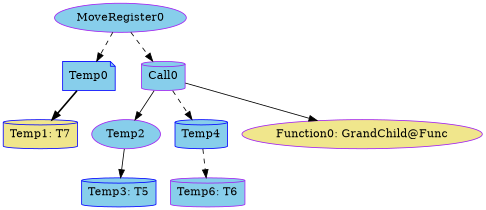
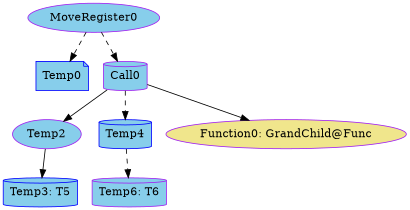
node "Temp1: T7": removed
